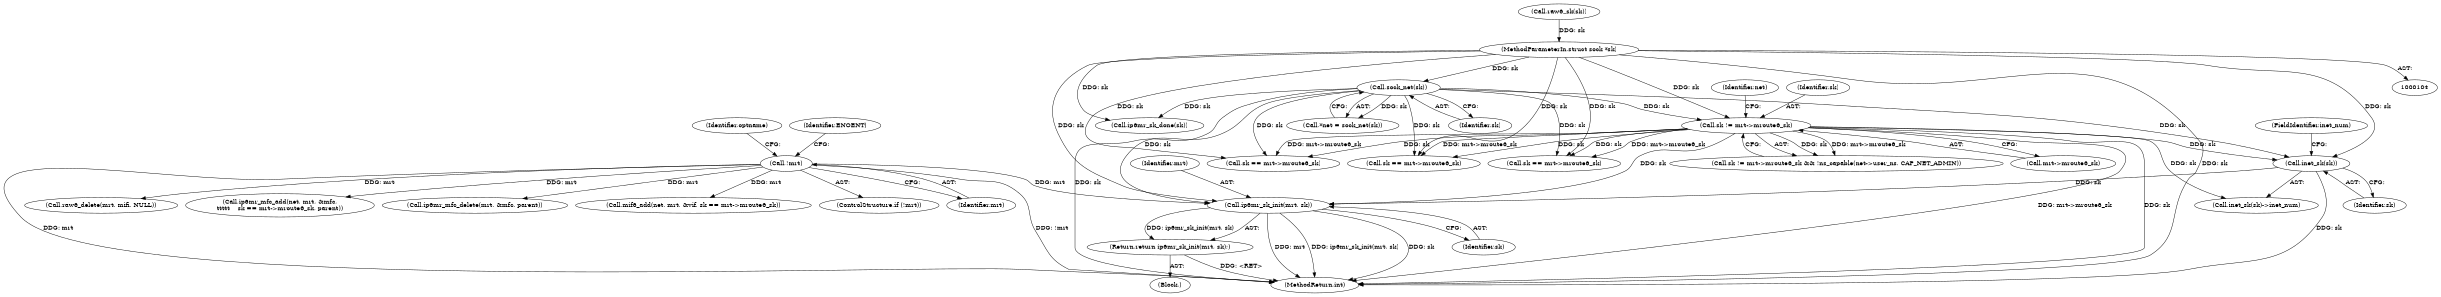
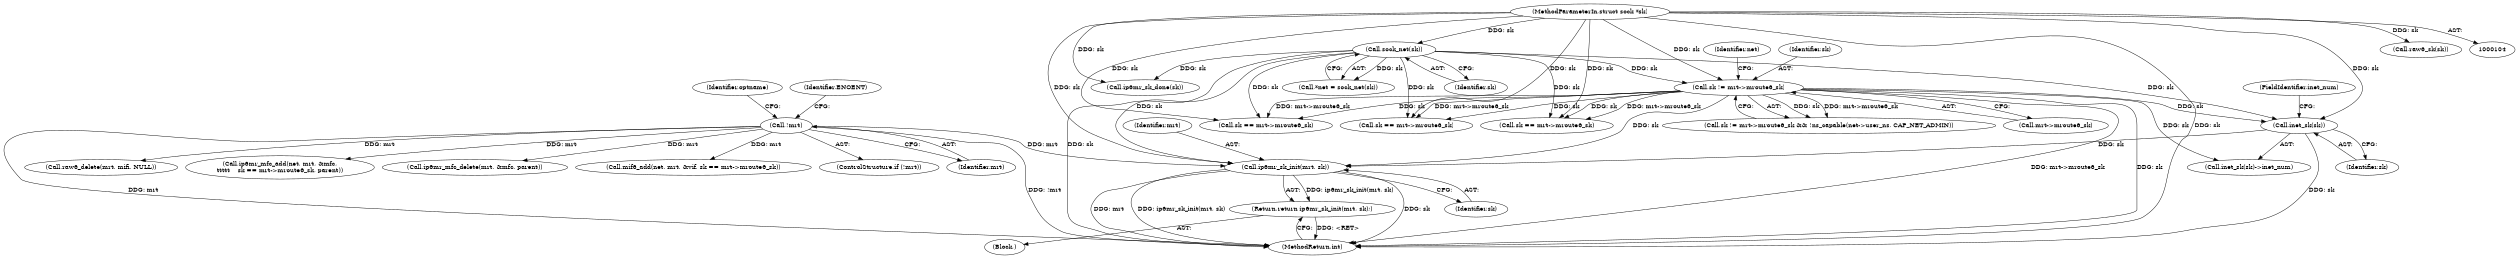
edge "(Call,raw6_sk(sk))" -> "(MethodParameterIn,struct sock *sk)": reversed
edge "(MethodReturn,int)" -> "(Return,return ip6mr_sk_init(mrt, sk);)": added, label "CFG:"
